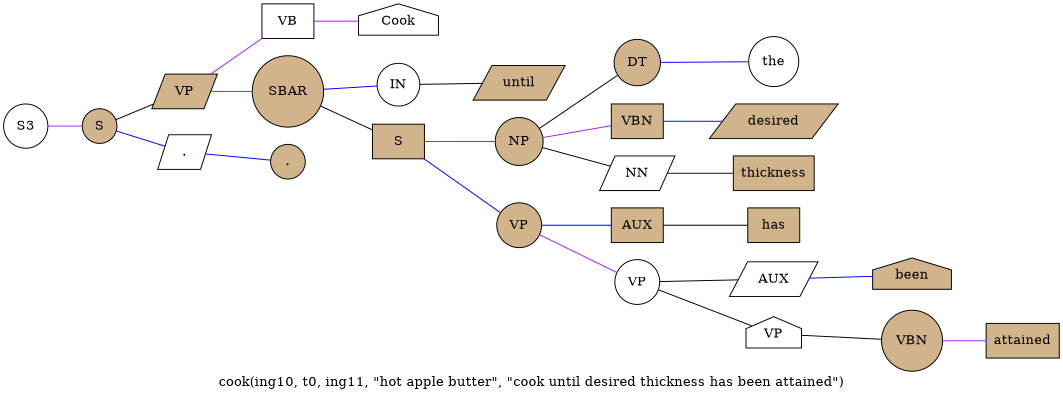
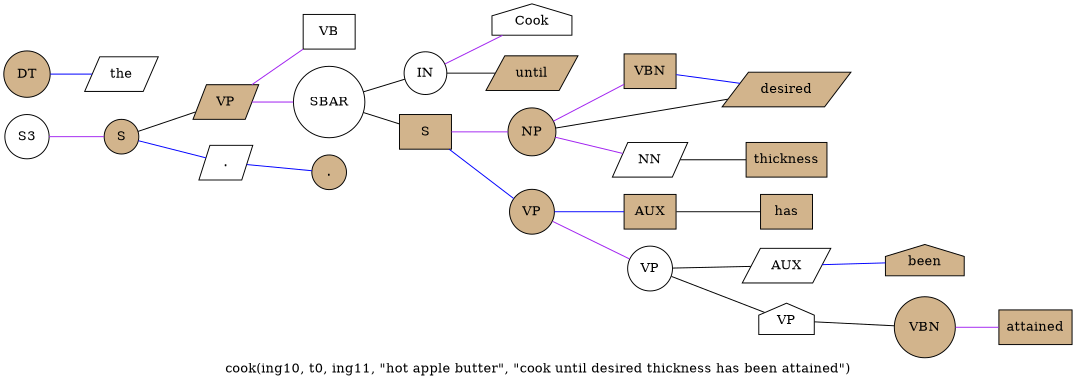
edge "VB" -- "Cook": now "IN" -- "Cook"
node "the": shape circle -> parallelogram
edge "IN" -- "SBAR": color blue -> black
node "SBAR": fillcolor tan -> white
edge "DT" -- "NP": now "desired" -- "NP"
edge "NP" -- "NN": color black -> purple
